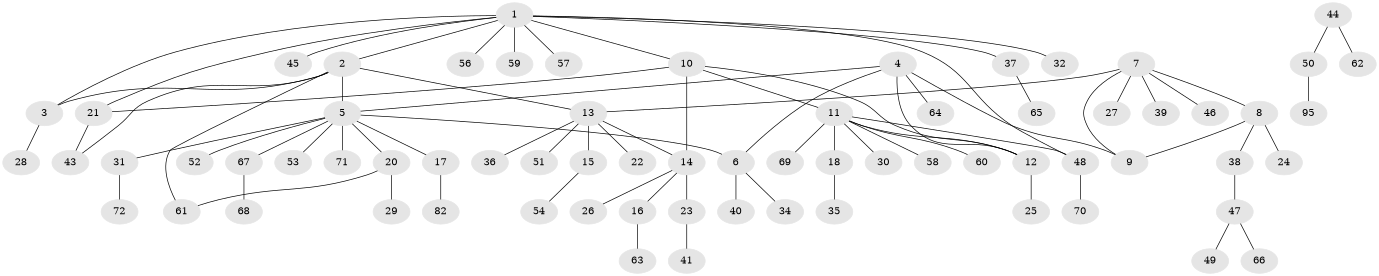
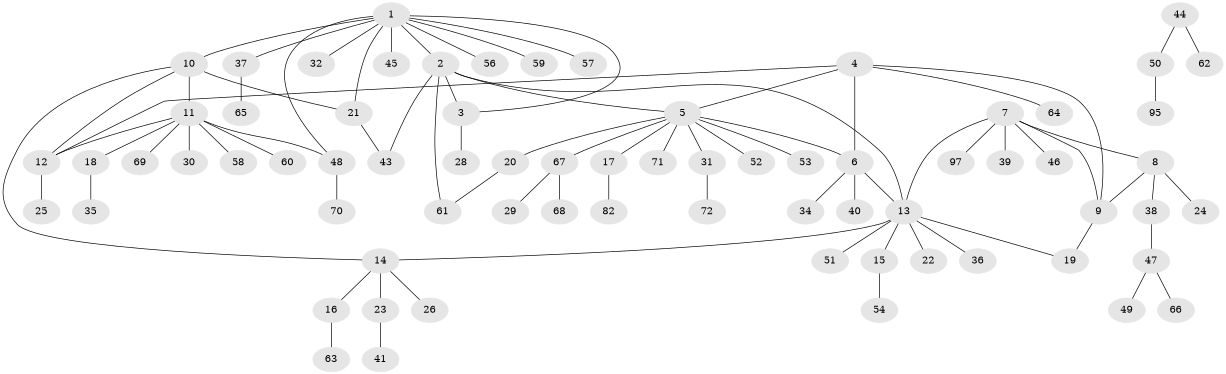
node "27": label "27" -> "97"
edge "20" -- "29": now "67" -- "29"
edge "6" -- "13": added
node "19": added
